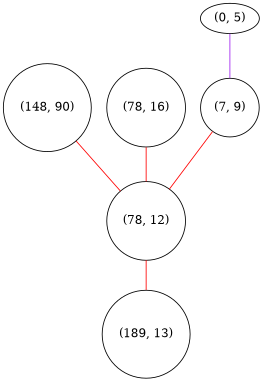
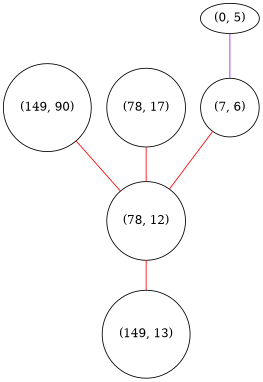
node "(148, 90)": label "(148, 90)" -> "(149, 90)"
node "(78, 16)": label "(78, 16)" -> "(78, 17)"
node "(7, 9)": label "(7, 9)" -> "(7, 6)"
node "(189, 13)": label "(189, 13)" -> "(149, 13)"
